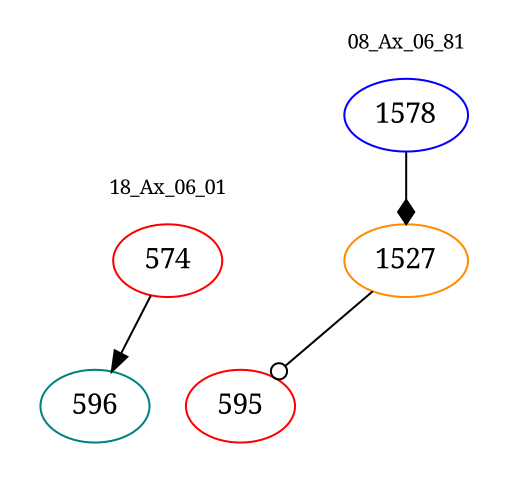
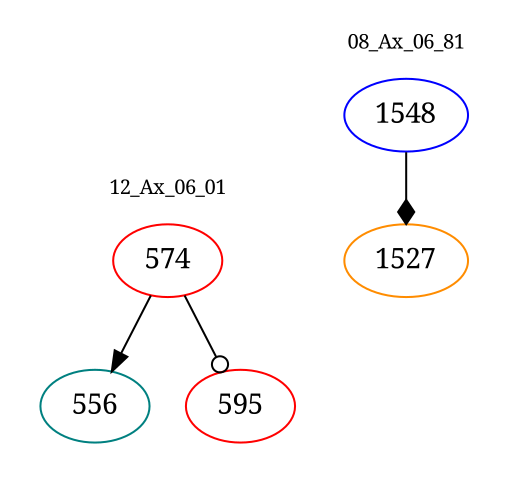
node "1578": label "1578" -> "1548"
cluster "18_Ax_06_01": label "18_Ax_06_01" -> "12_Ax_06_01"
edge "1527" -> "595": now "574" -> "595"
node "596": label "596" -> "556"
